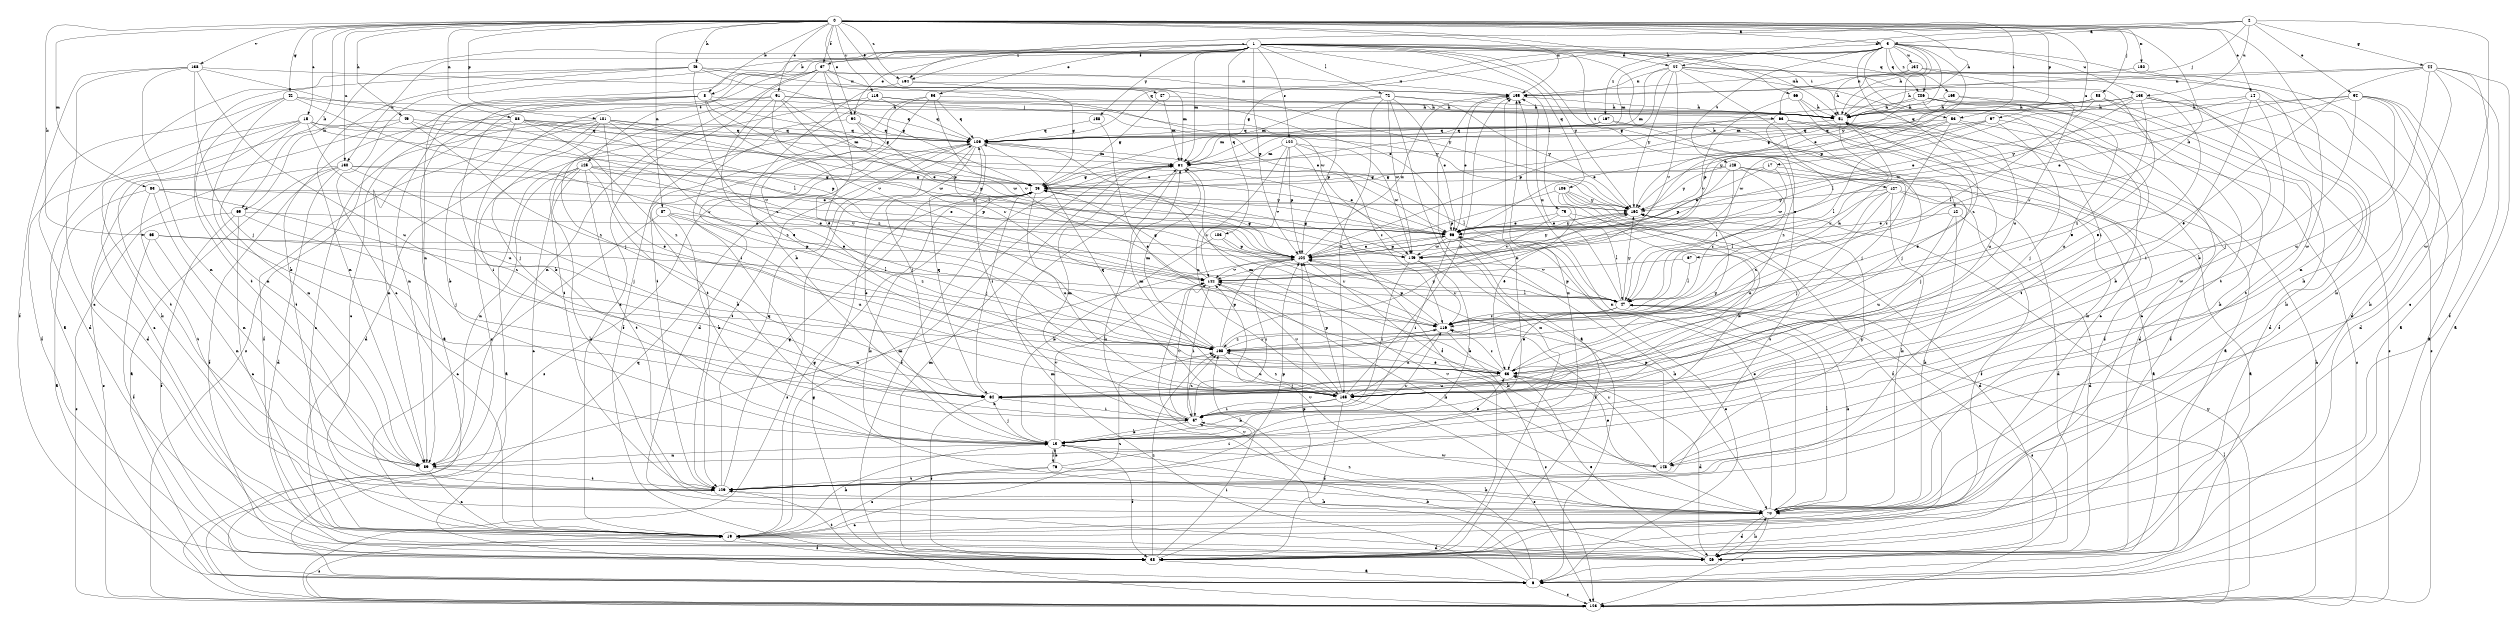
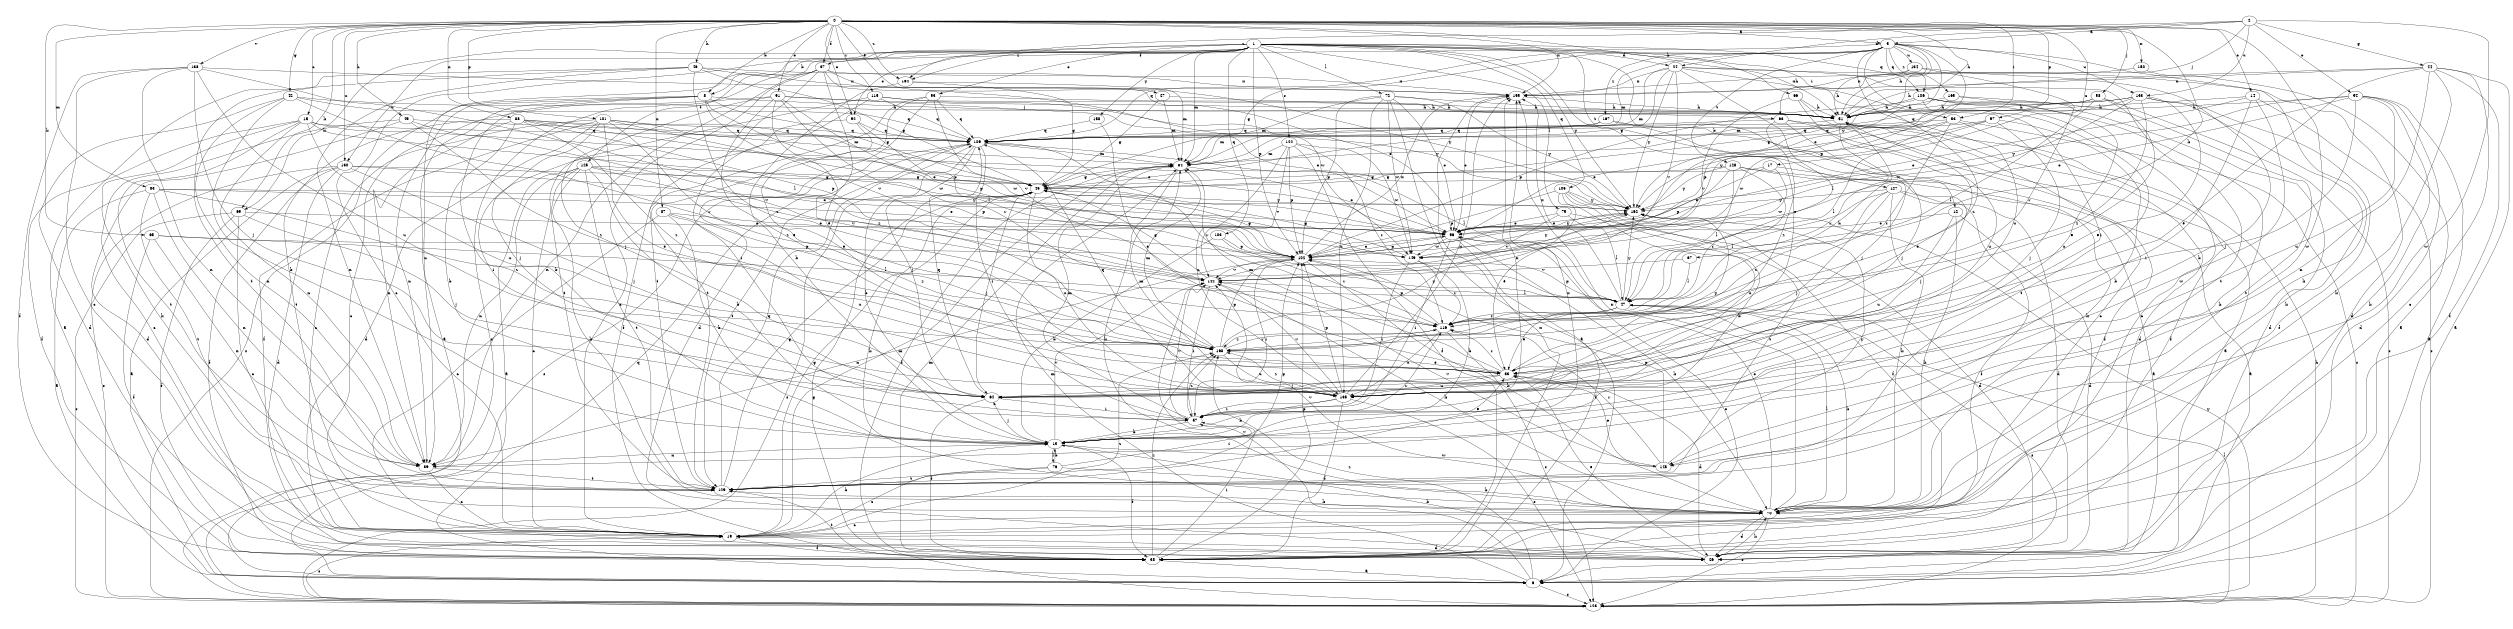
node "406": label "406" -> "106"
